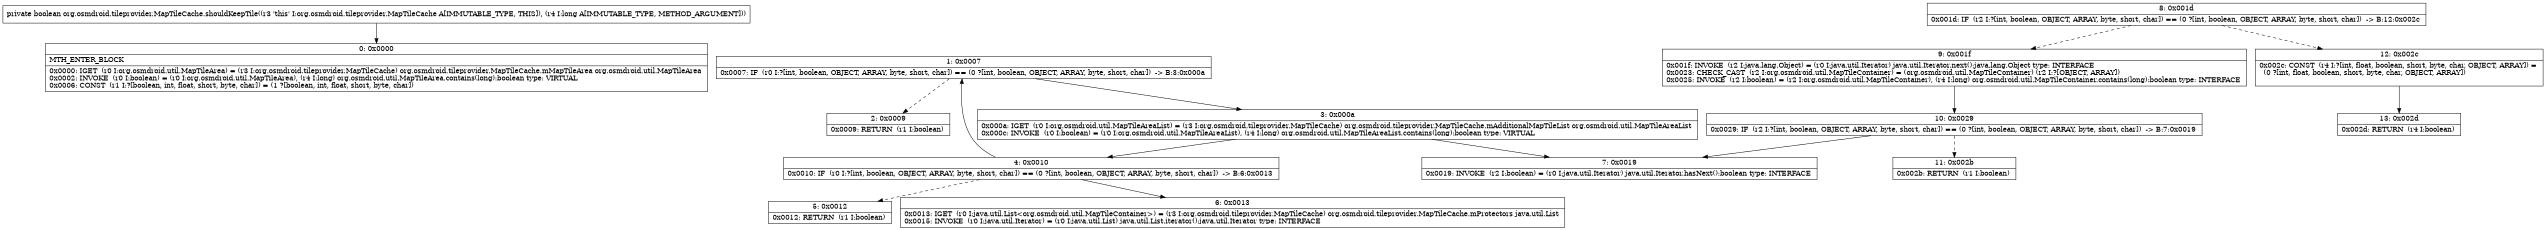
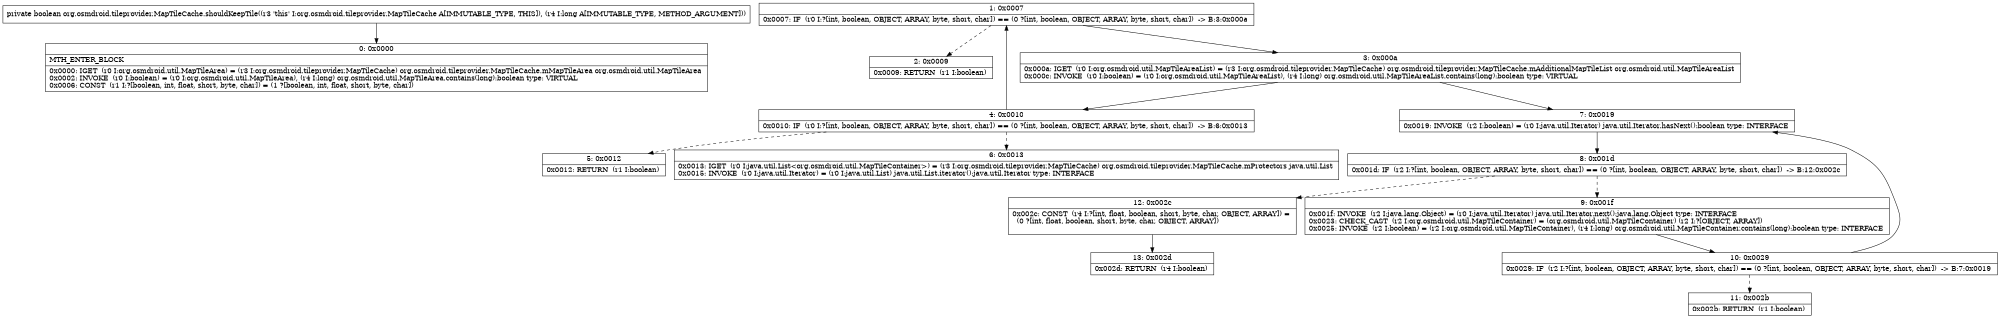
edge "7: 0x0019" -> "8: 0x001d": added
edge "4: 0x0010" -> "6: 0x0013": style solid -> dashed
